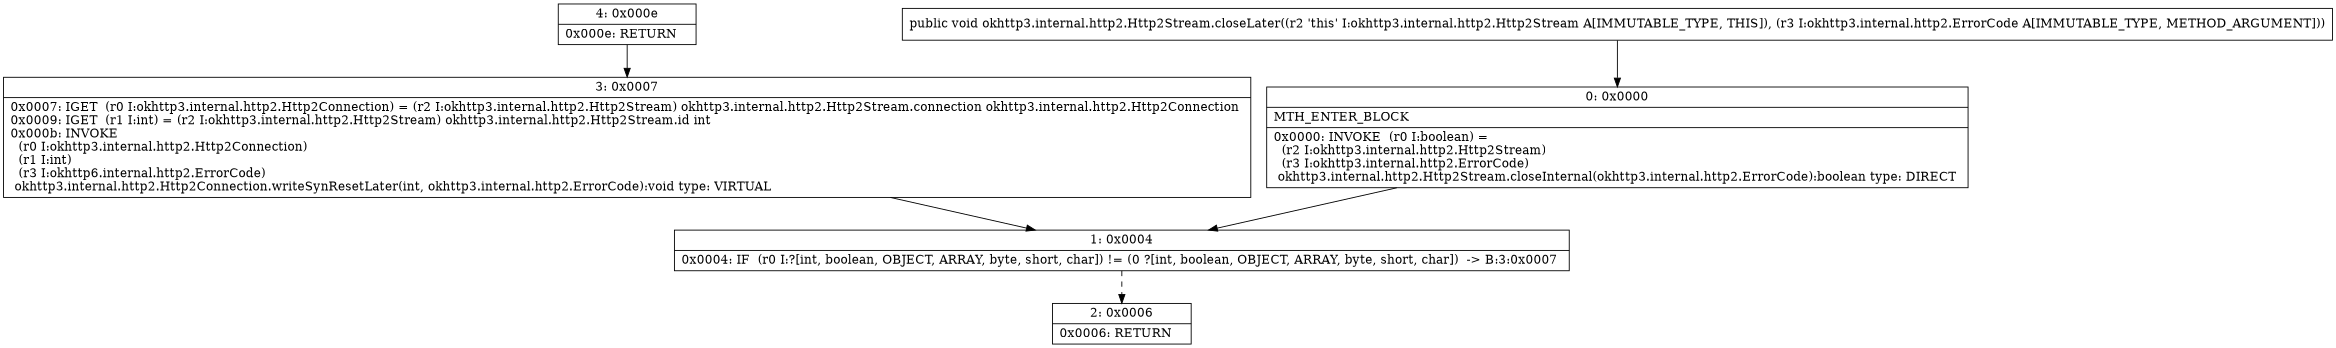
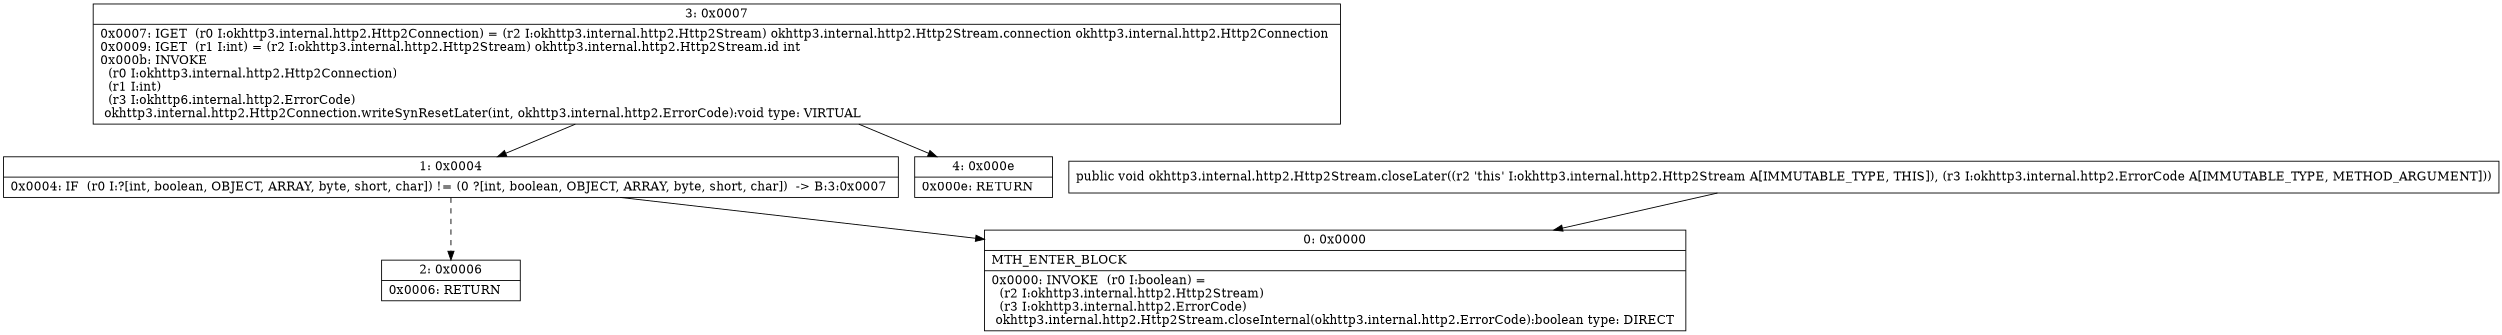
edge "4: 0x000e" -> "3: 0x0007": reversed
edge "0: 0x0000" -> "1: 0x0004": reversed
